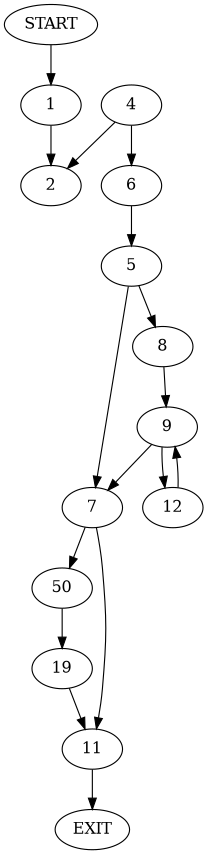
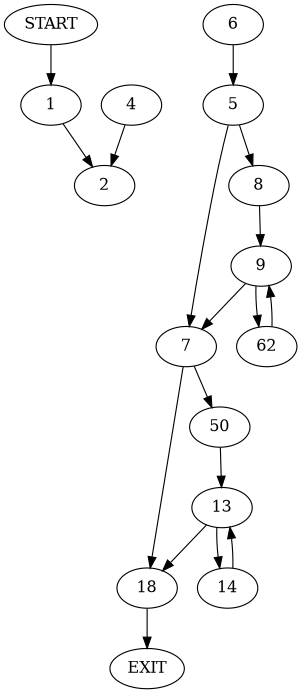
edge "4" -> "6": removed
node "12": label "12" -> "62"
node "14": added
node "19": label "19" -> "13"
node "11": label "11" -> "18"
